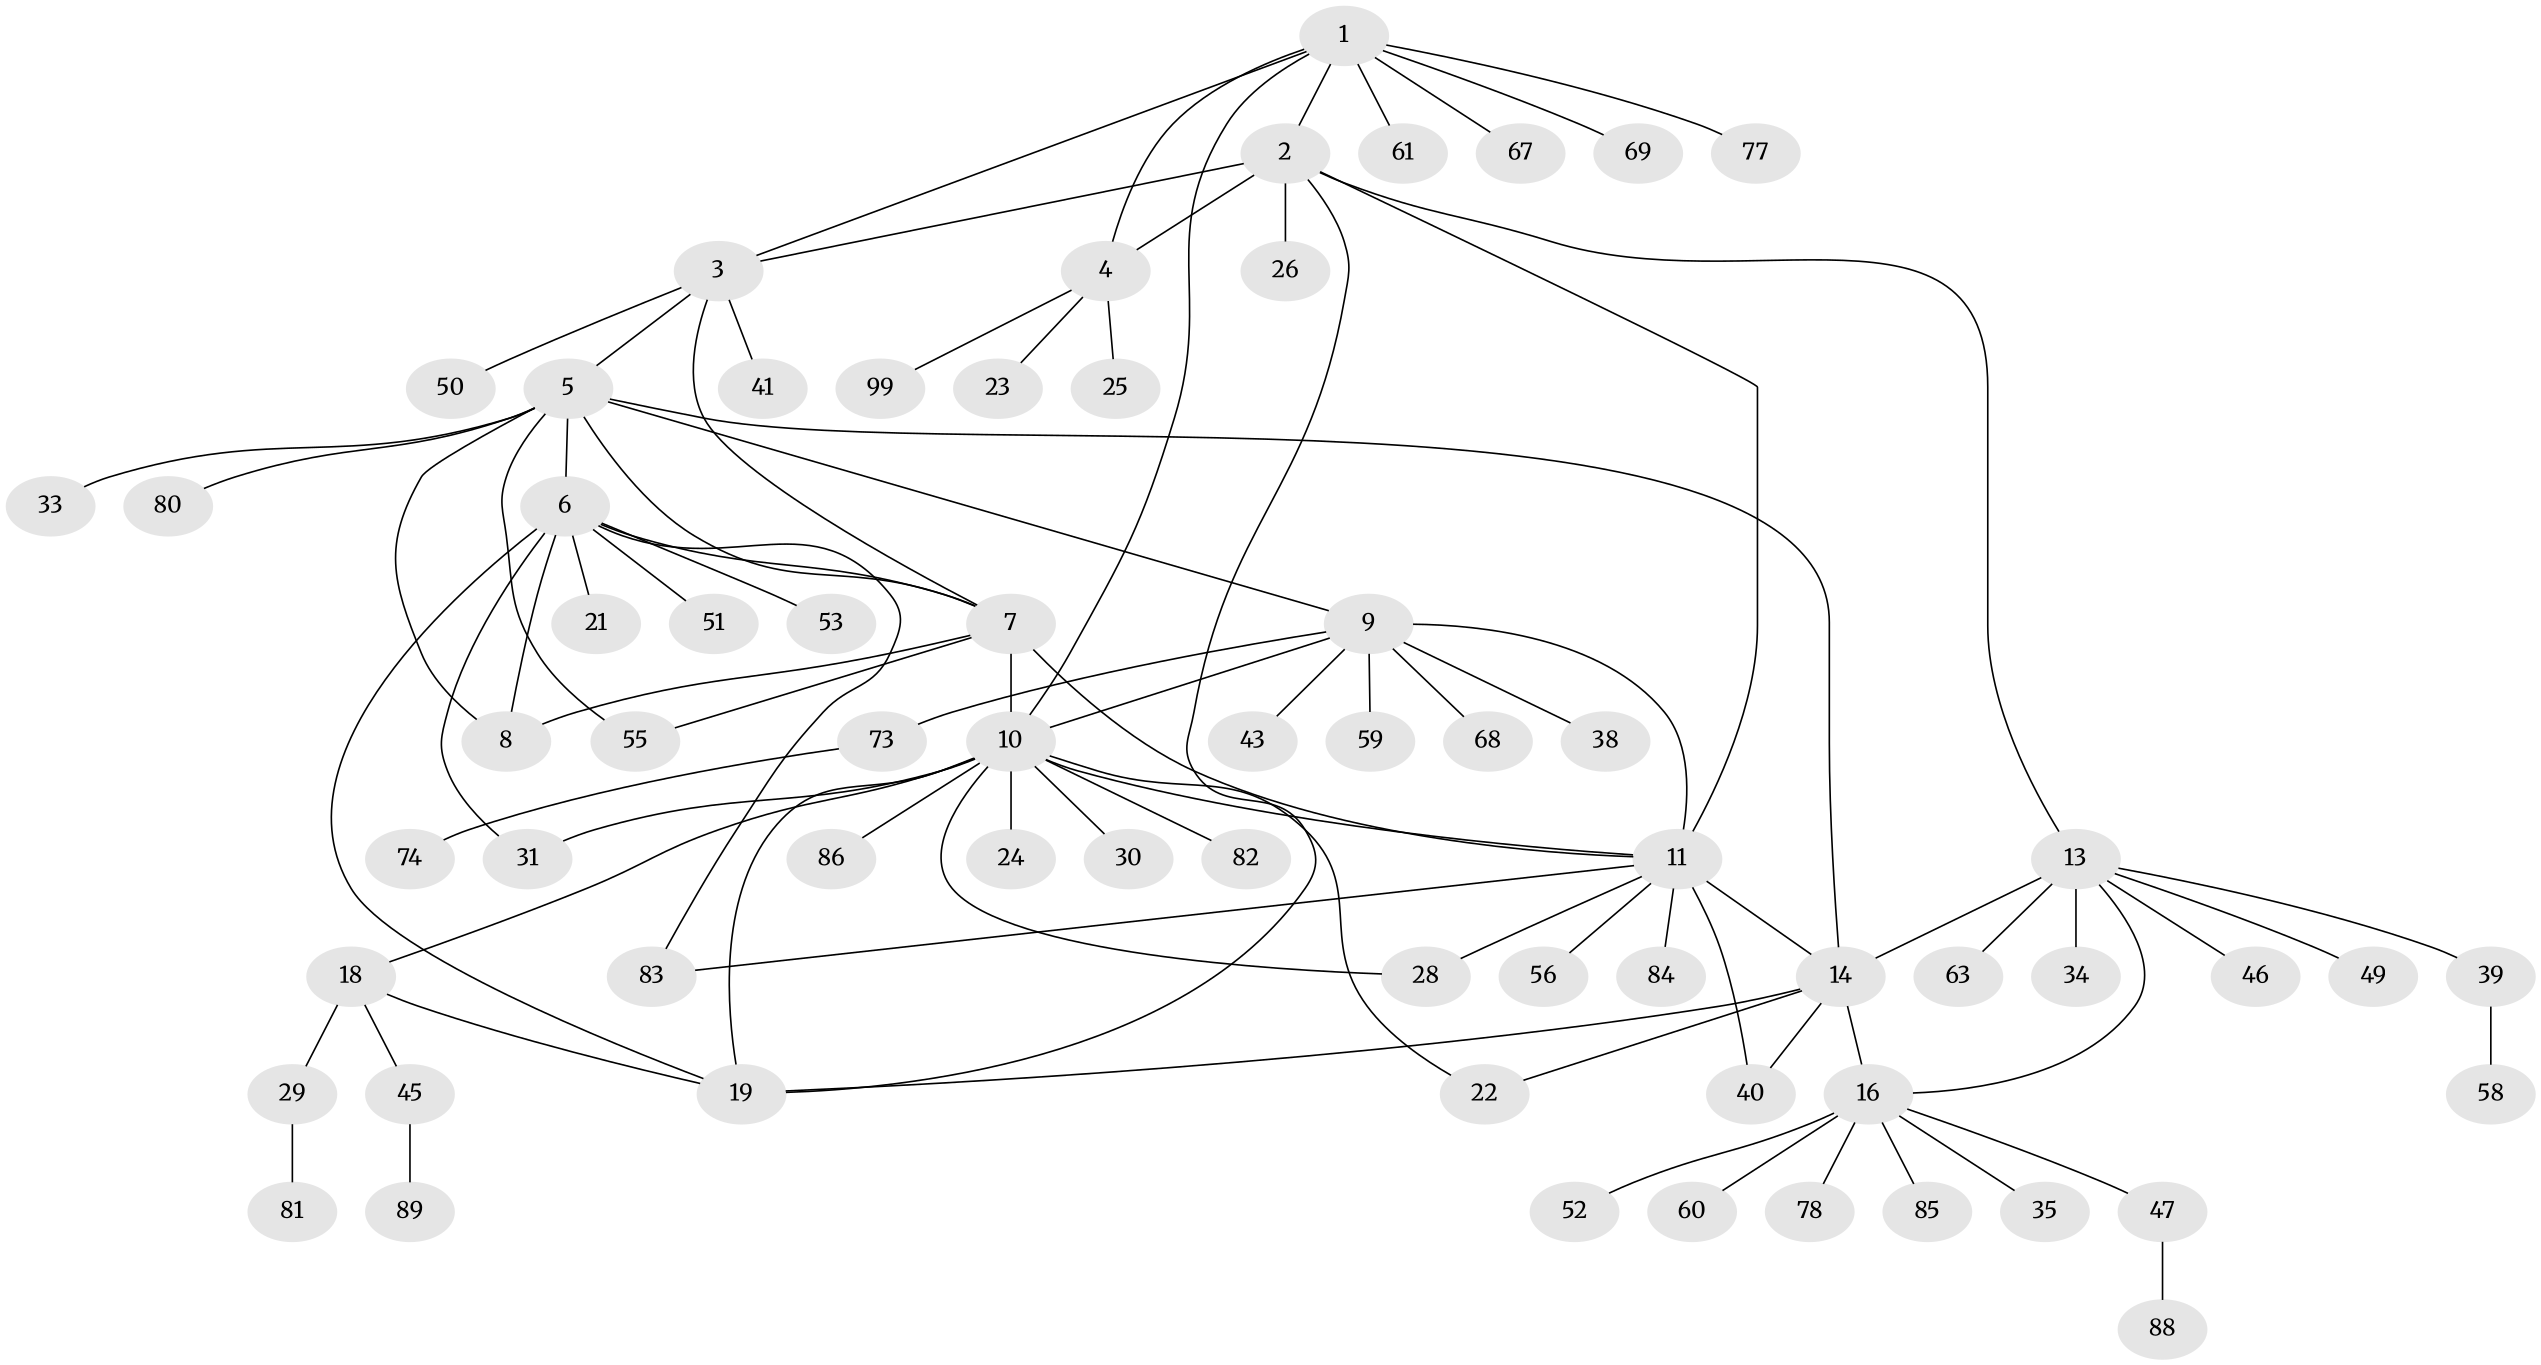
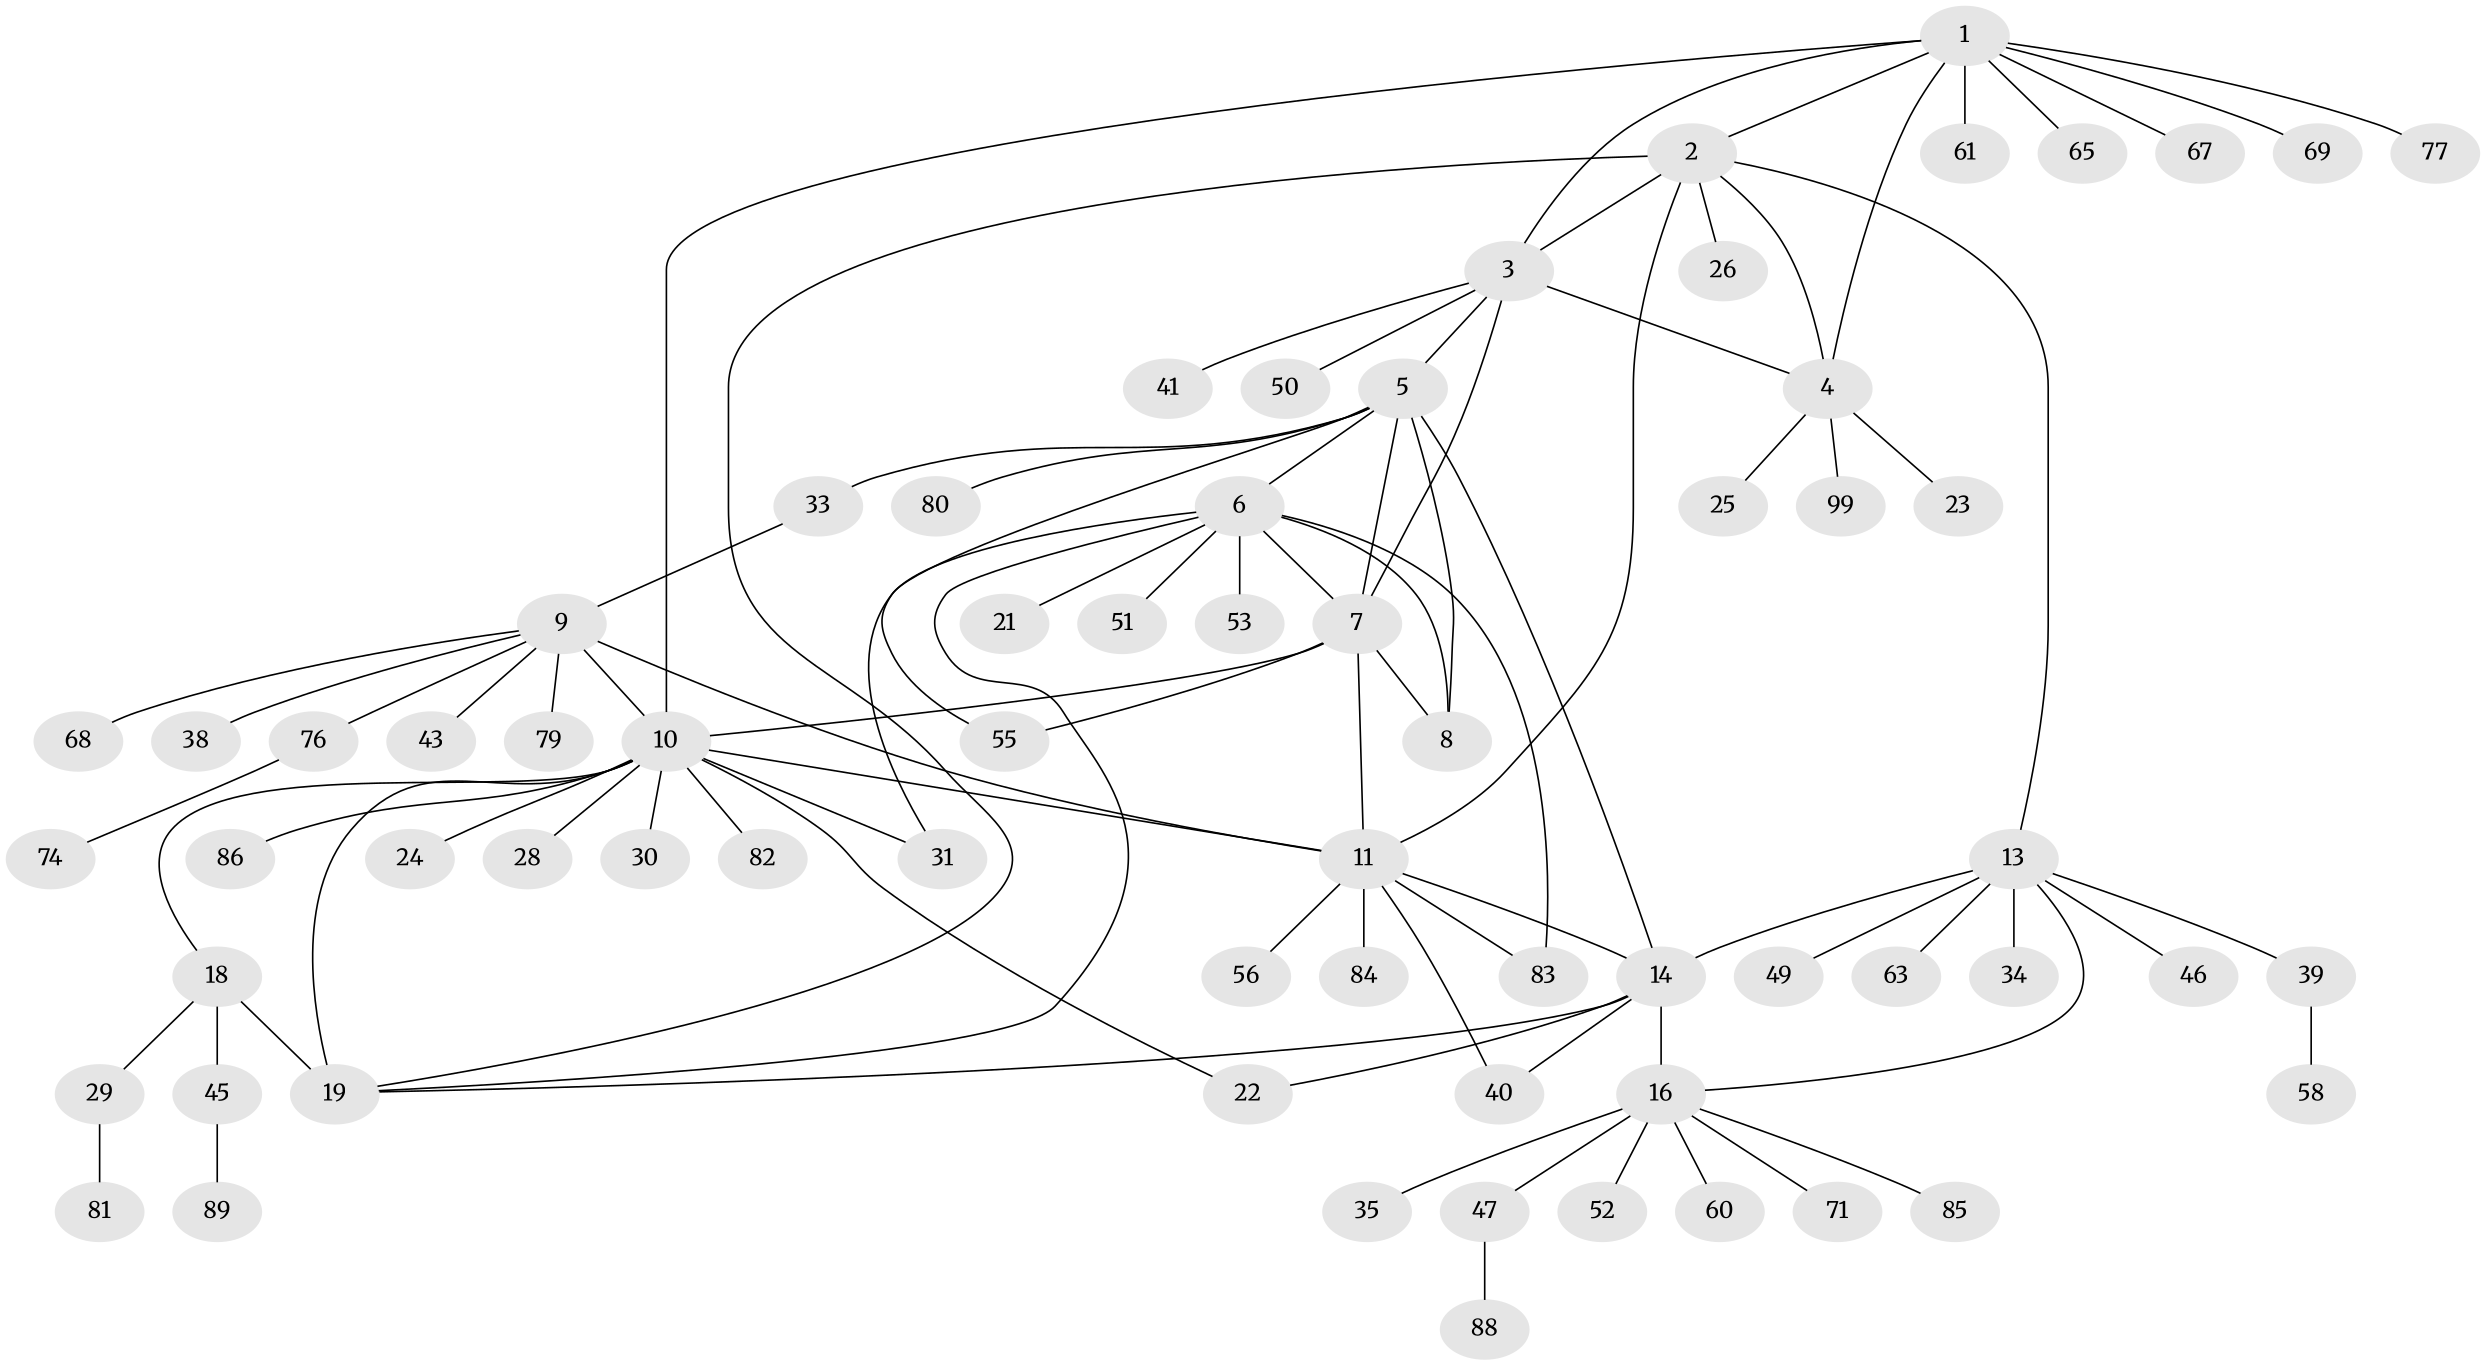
node "65": added
edge "3" -- "4": added
edge "5" -- "9": now "33" -- "9"
node "73": label "73" -> "76"
node "59": label "59" -> "79"
edge "11" -- "28": removed
node "78": label "78" -> "71"
